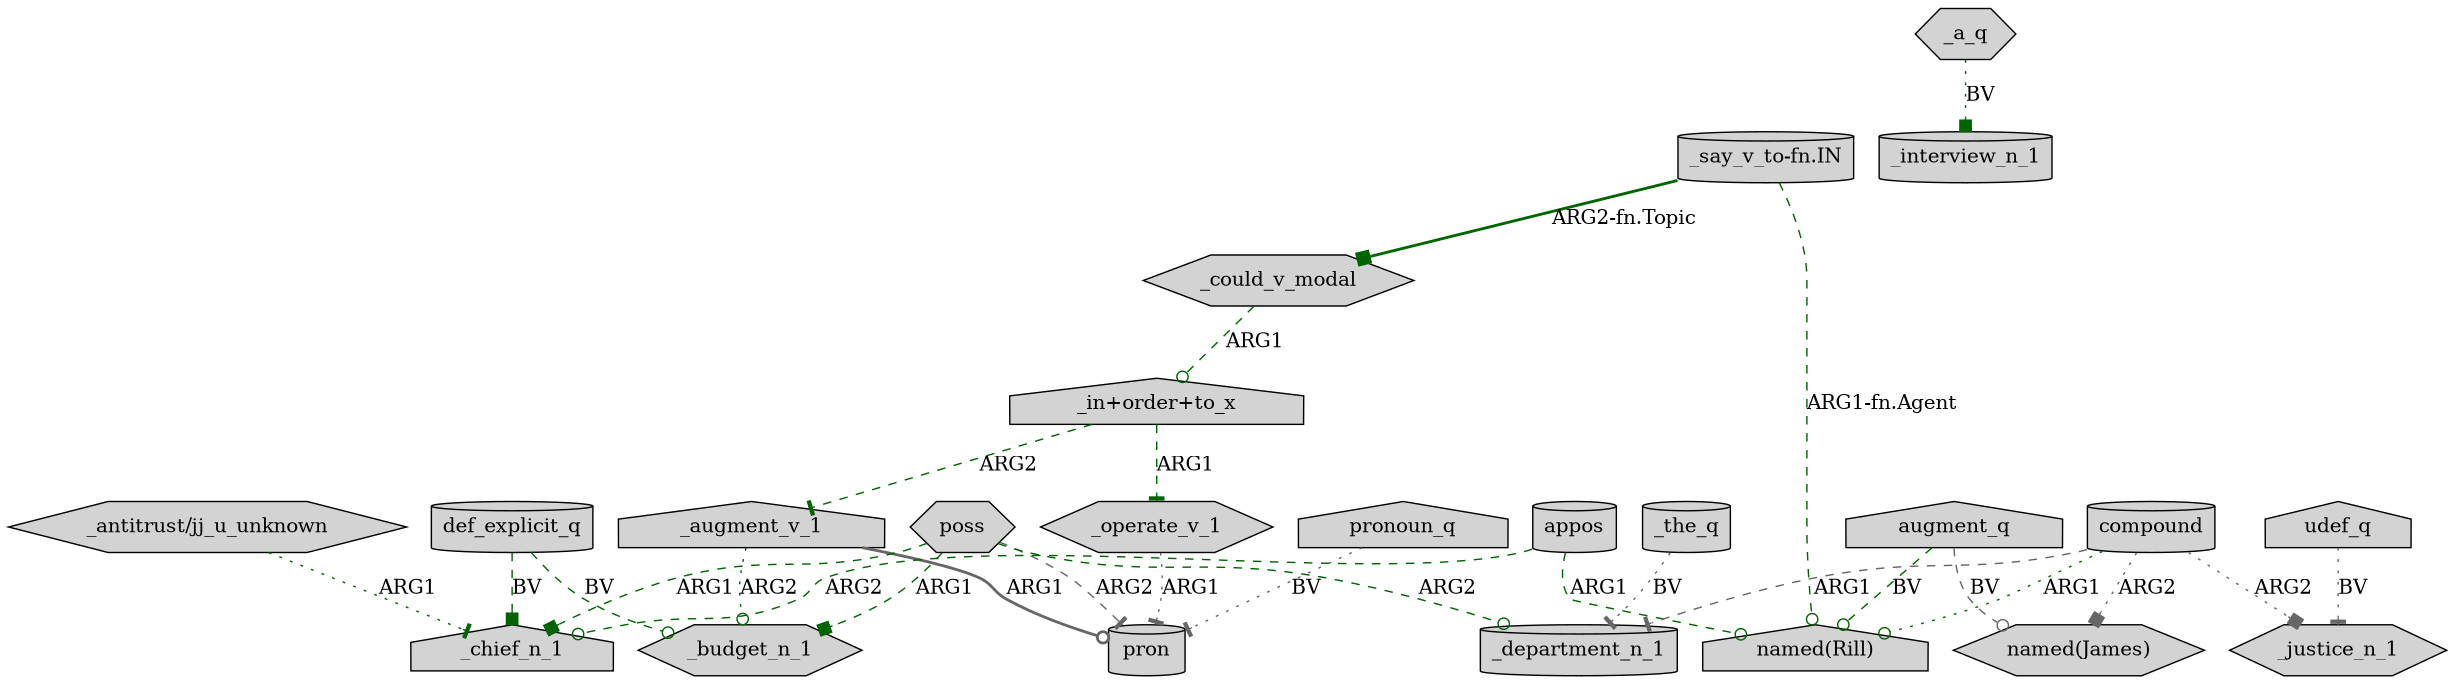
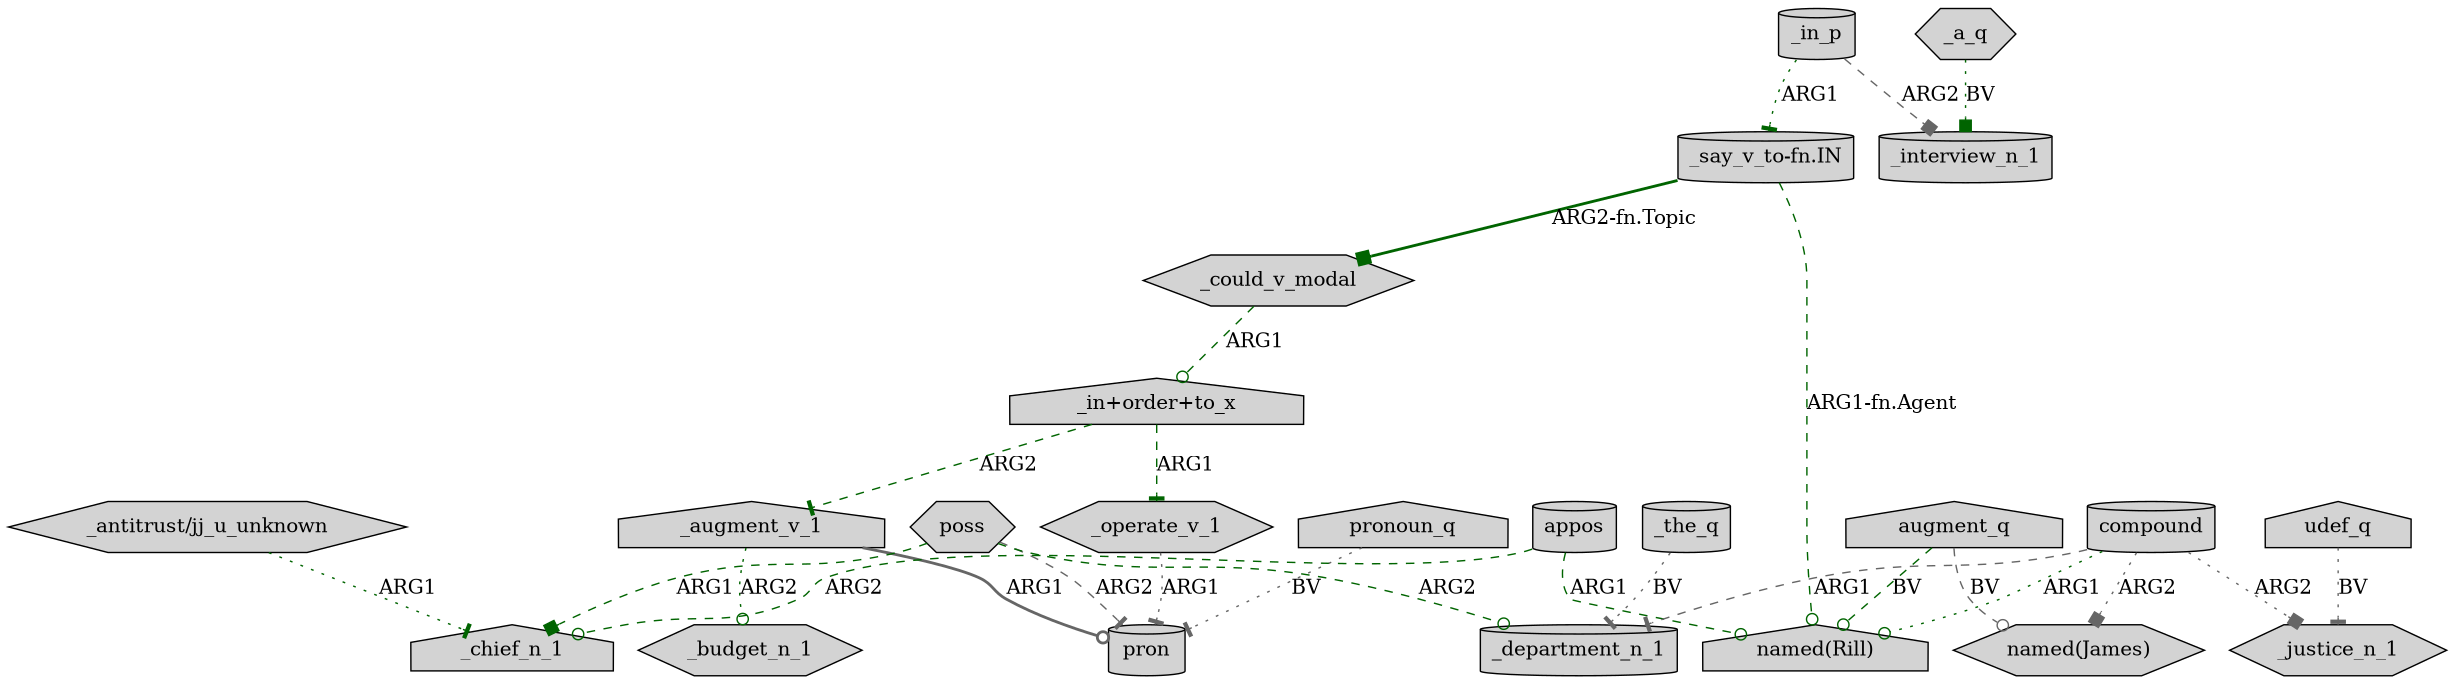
node "_in_p": added
node "def_explicit_q": removed
edge "poss" -> "_budget_n_1": removed, label "ARG1"
